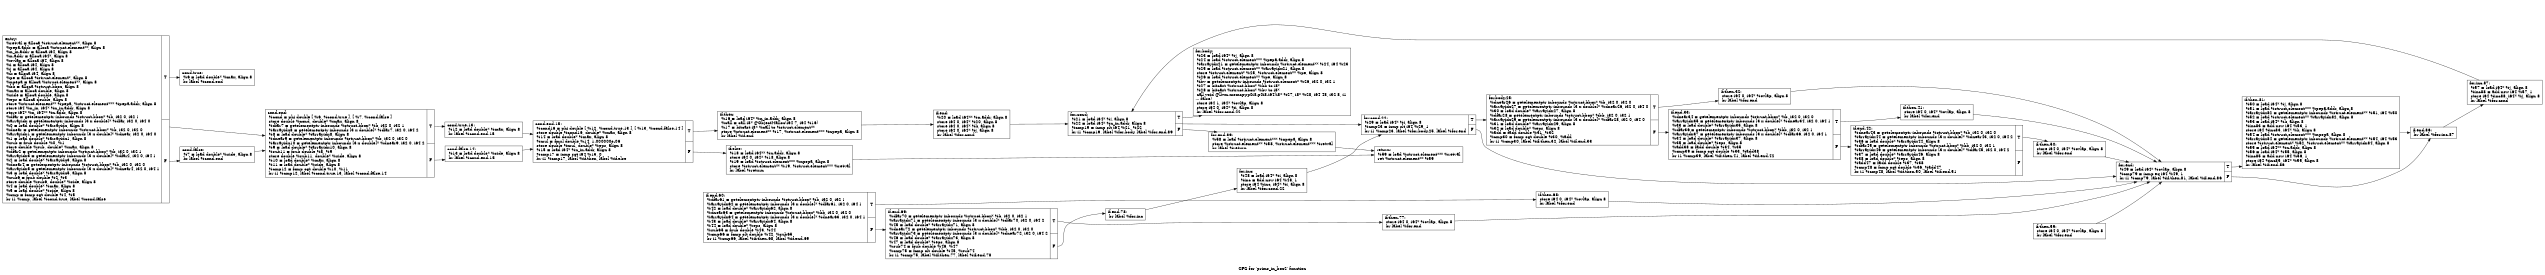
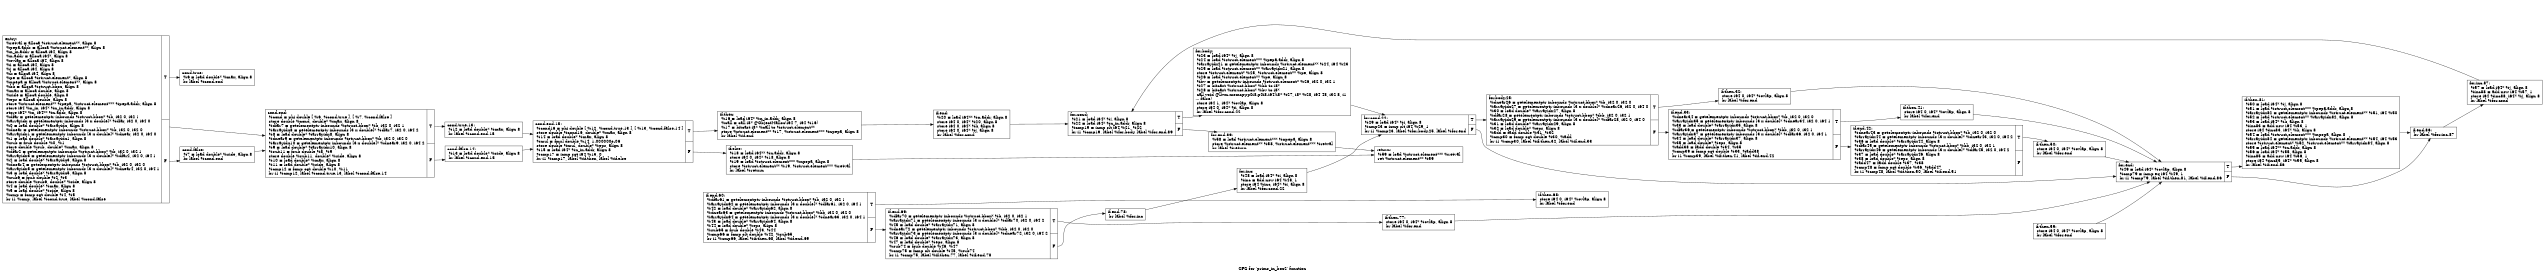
edge "for.cond:" -> "for.cond.22:": now "for.body:" -> "for.cond.22:"
edge "if.then.68:" -> "for.end:": removed
